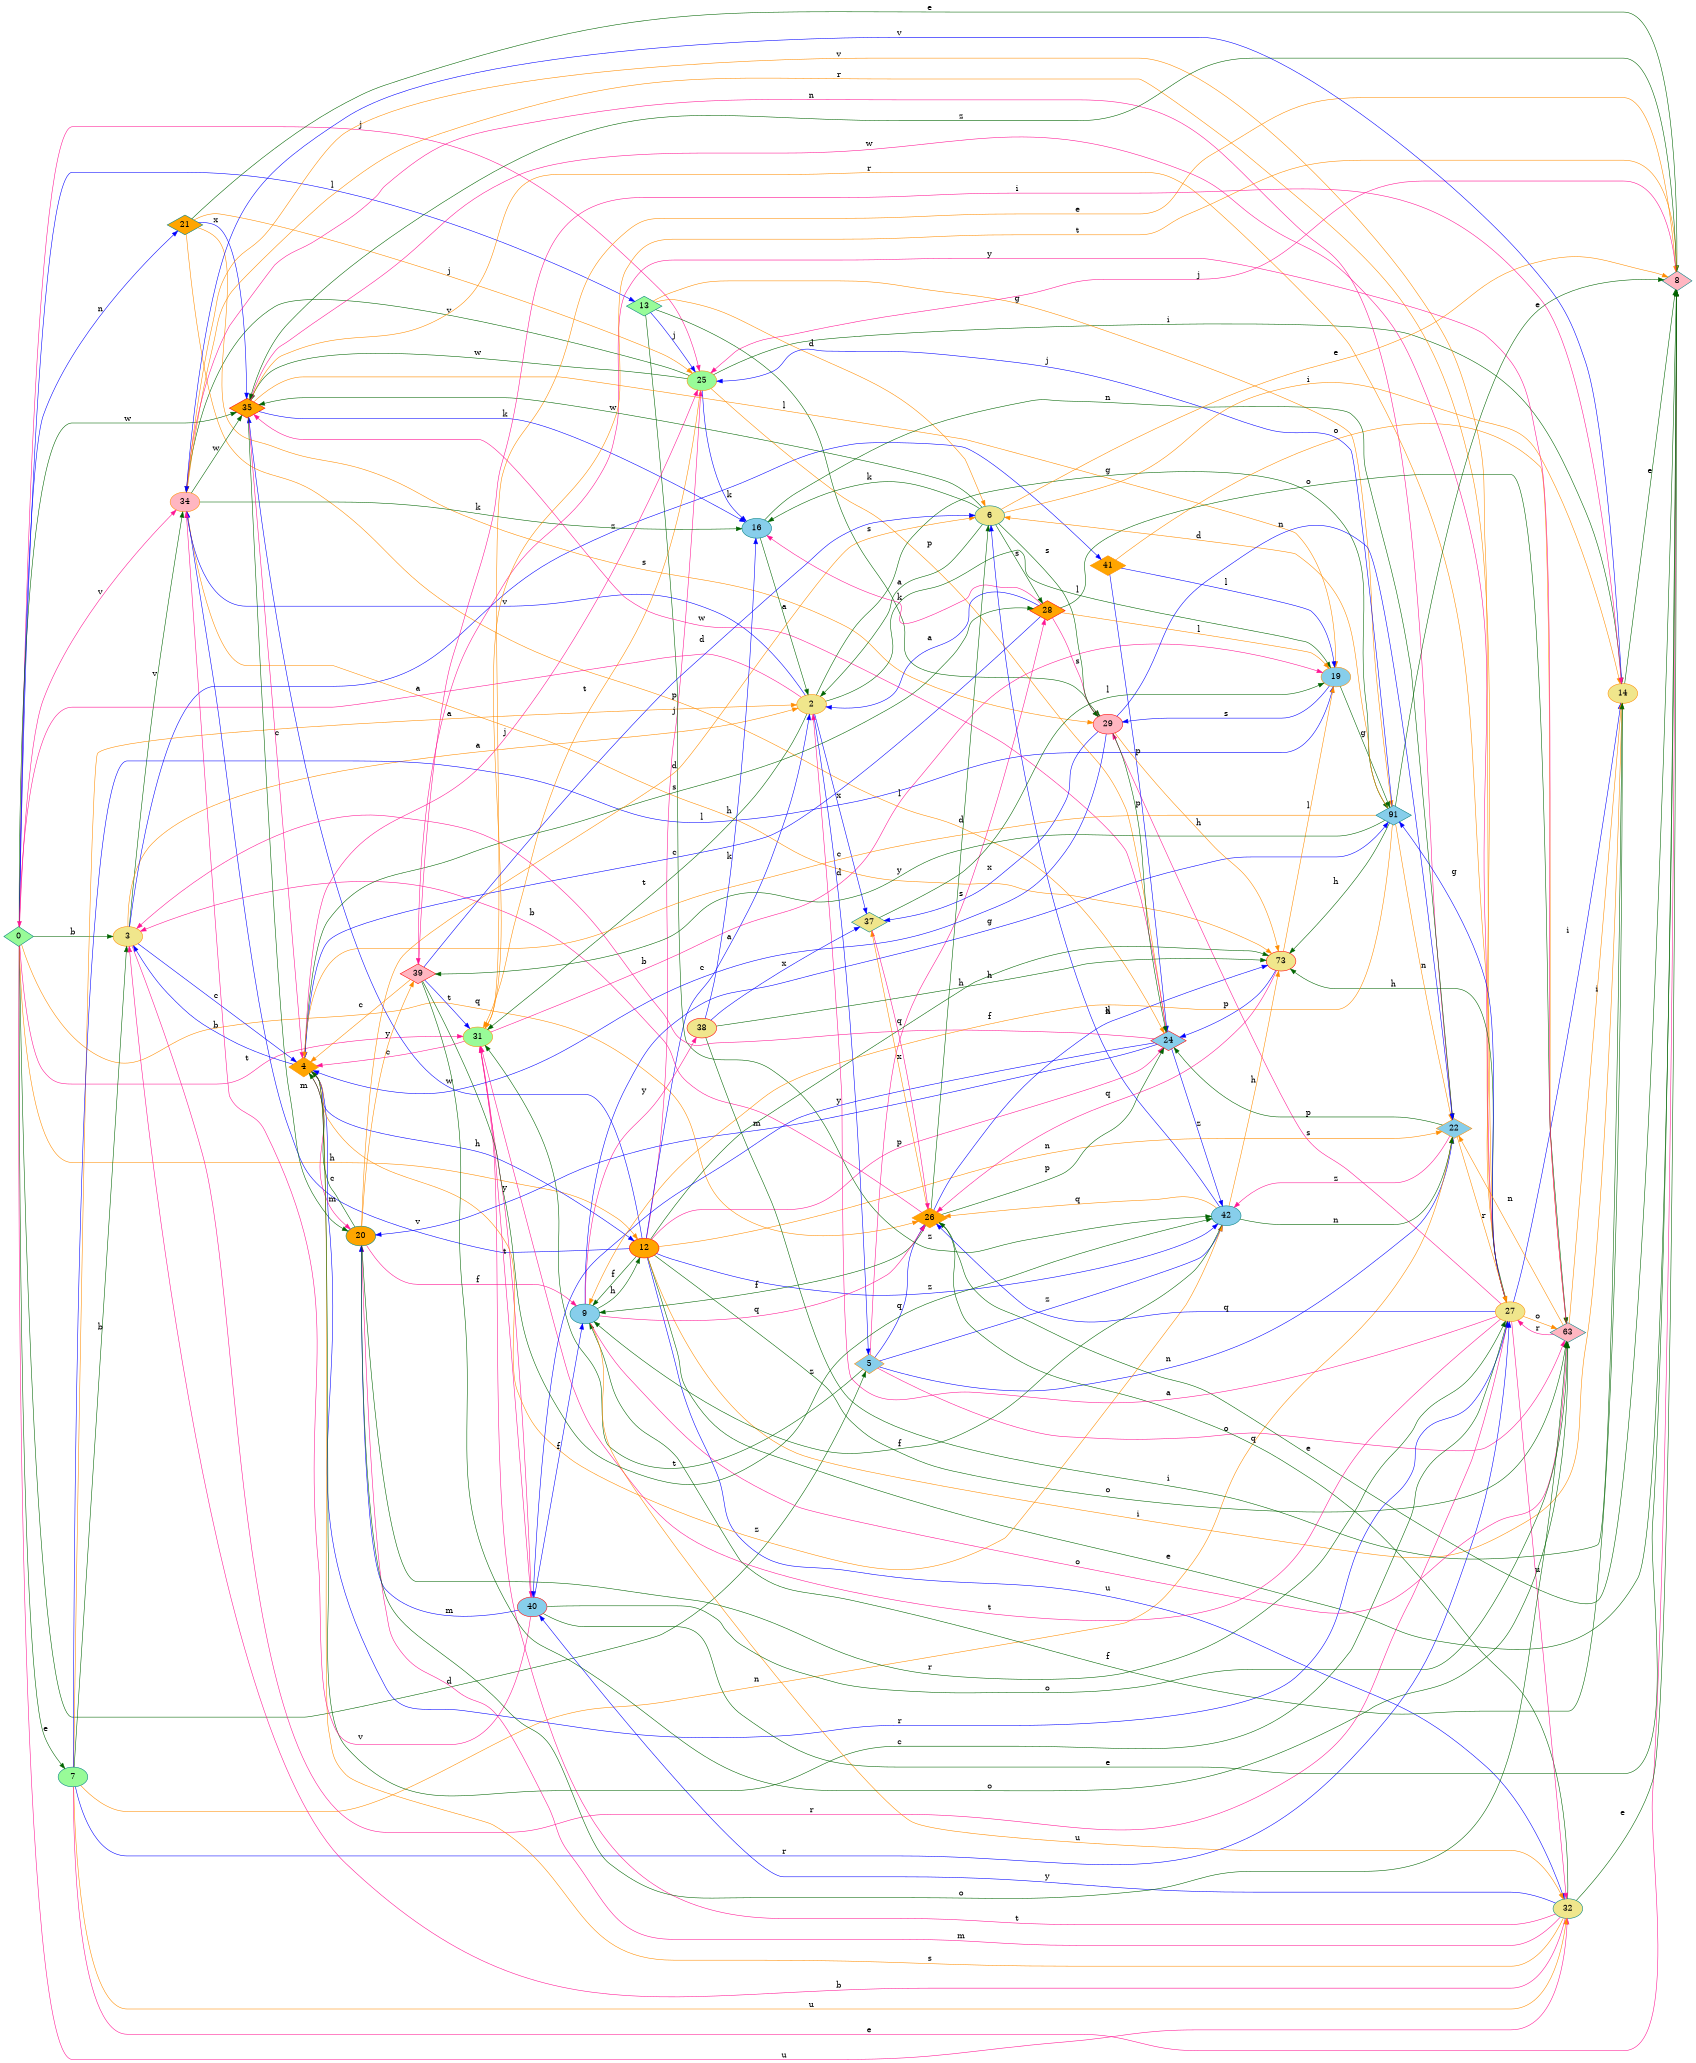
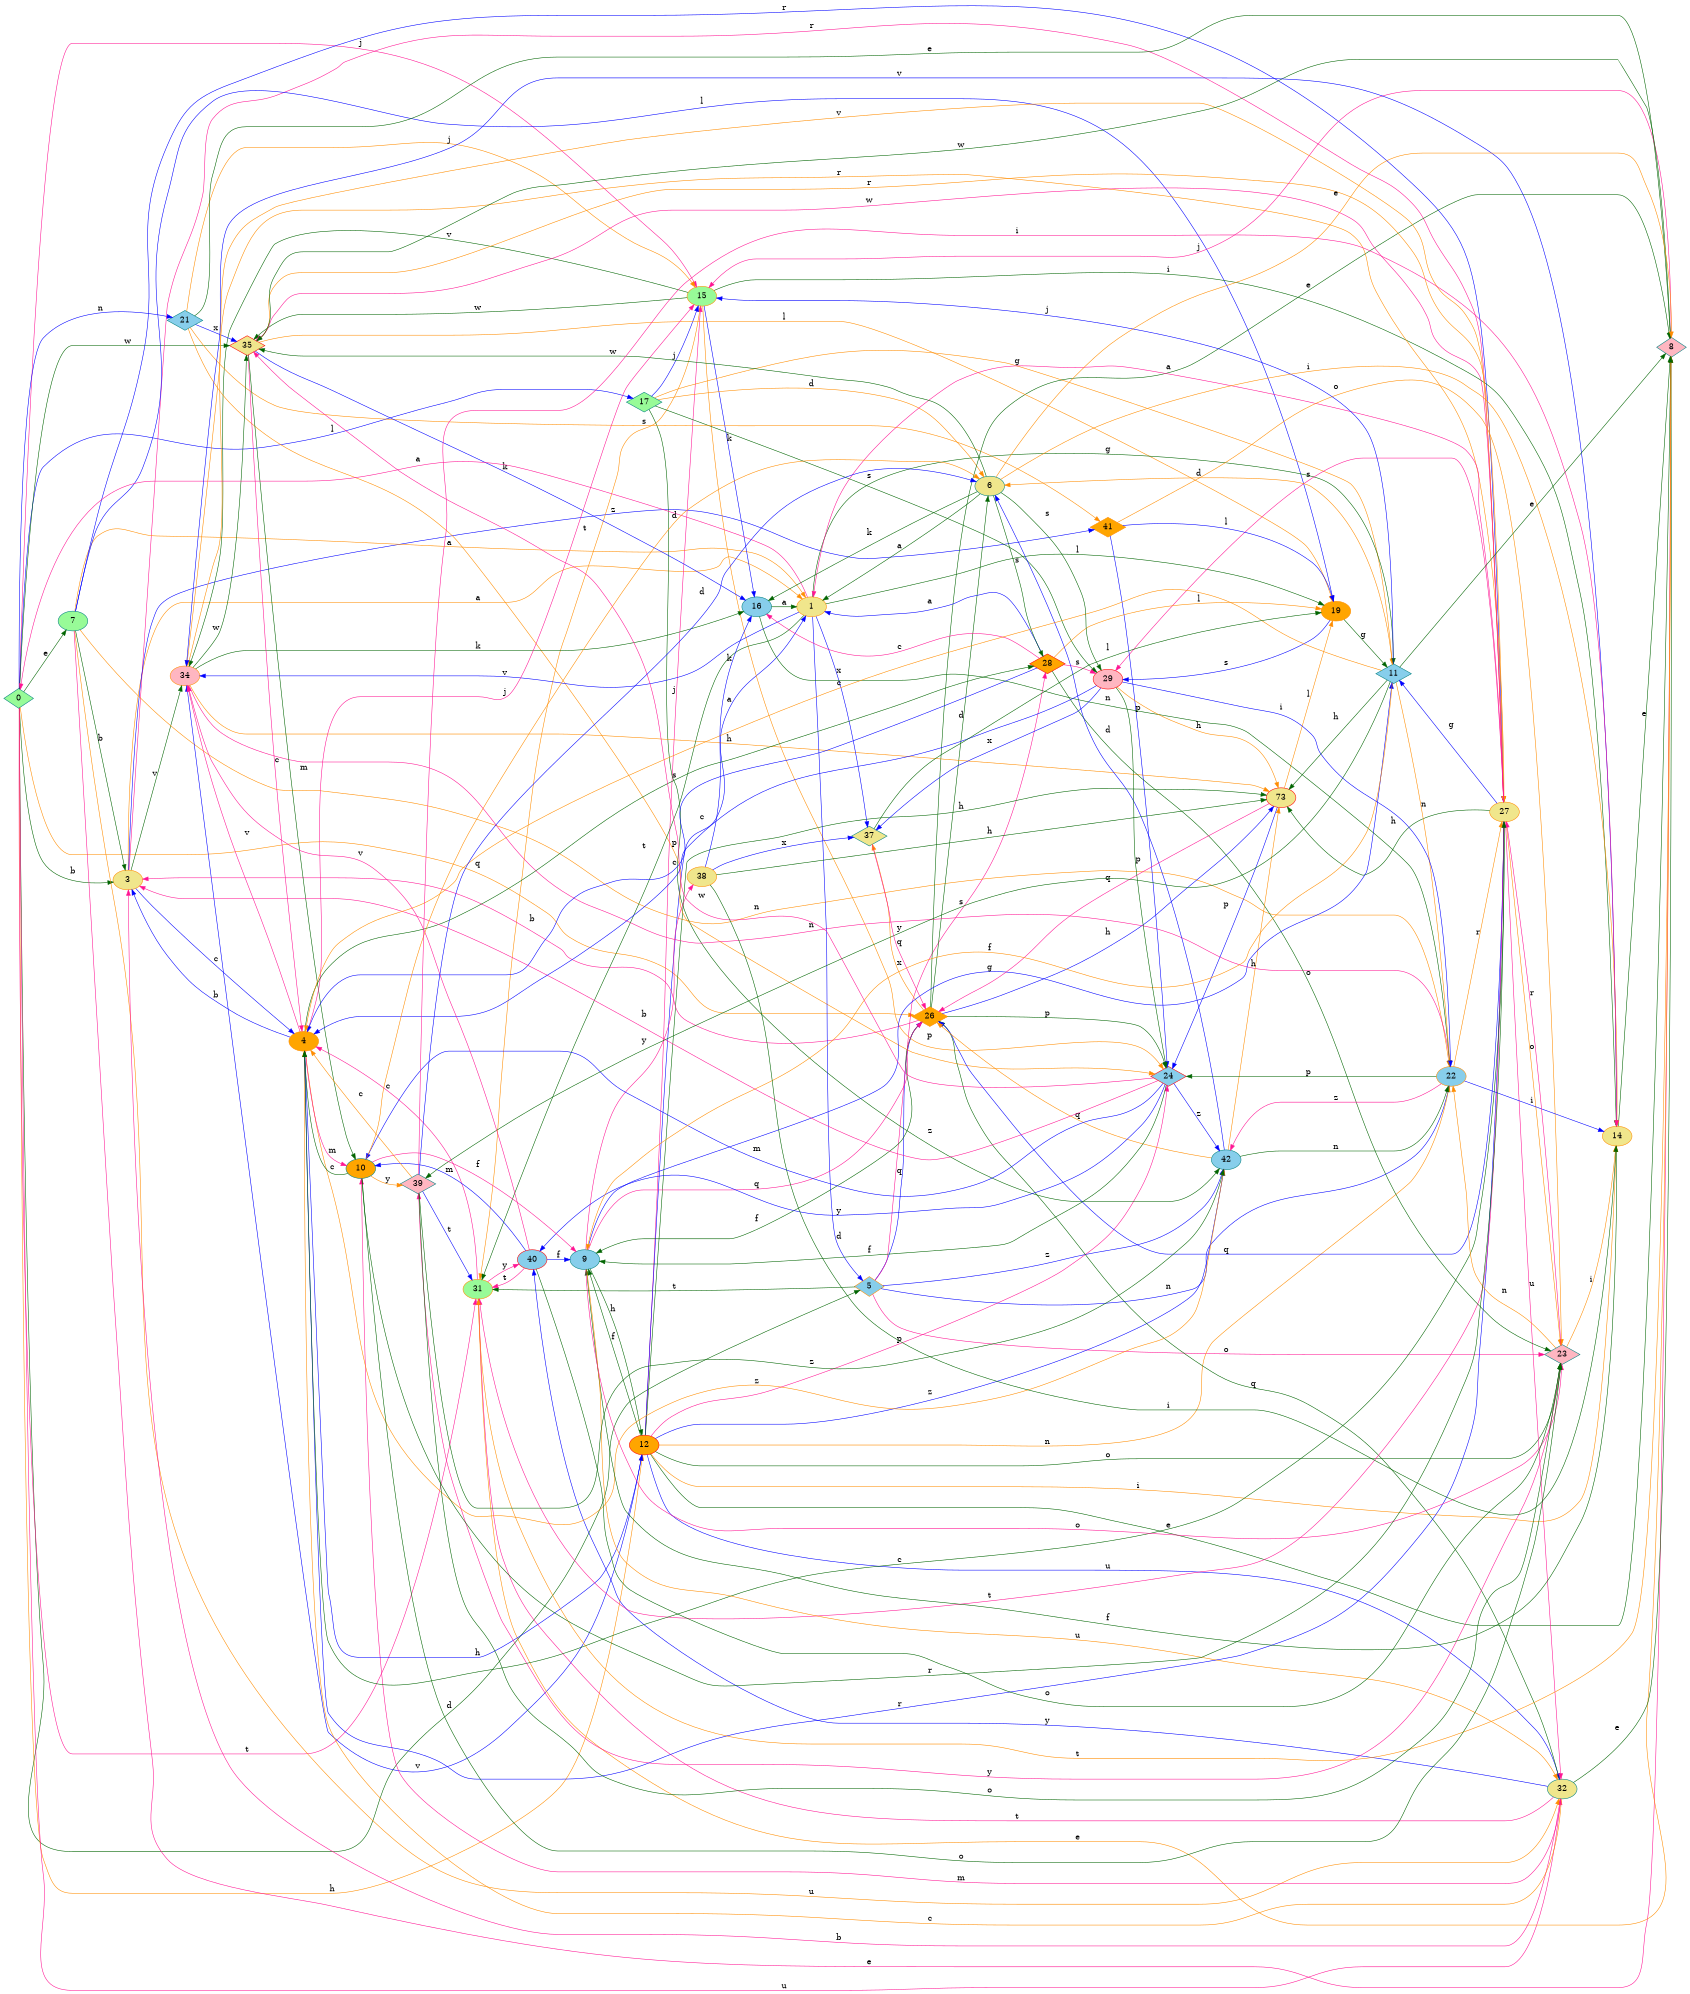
edge "8" -> "35": label "z" -> "w"
node "21": fillcolor orange -> skyblue
node "13": label "13" -> "17"
node "25": label "25" -> "15"
node "35": fillcolor orange -> khaki
edge "29" -> "22": label "n" -> "i"
edge "21" -> "29": now "21" -> "41"
edge "28" -> "16": label "k" -> "c"
node "19": fillcolor skyblue -> orange
edge "0" -> "34": now "4" -> "34"
node "2": label "2" -> "1"
edge "31" -> "19": removed, label "l"
node "91": label "91" -> "11"
edge "12" -> "35": removed, label "w"
node "39": color red -> teal
edge "27" -> "14": now "22" -> "14"
node "38": color red -> darkorange
node "4": shape diamond -> ellipse
node "22": shape diamond -> ellipse
node "20": label "20" -> "10"
node "63": label "63" -> "23"
edge "42" -> "9": now "24" -> "9"
edge "40" -> "8": removed, label "e"
edge "32" -> "4": label "s" -> "c"
